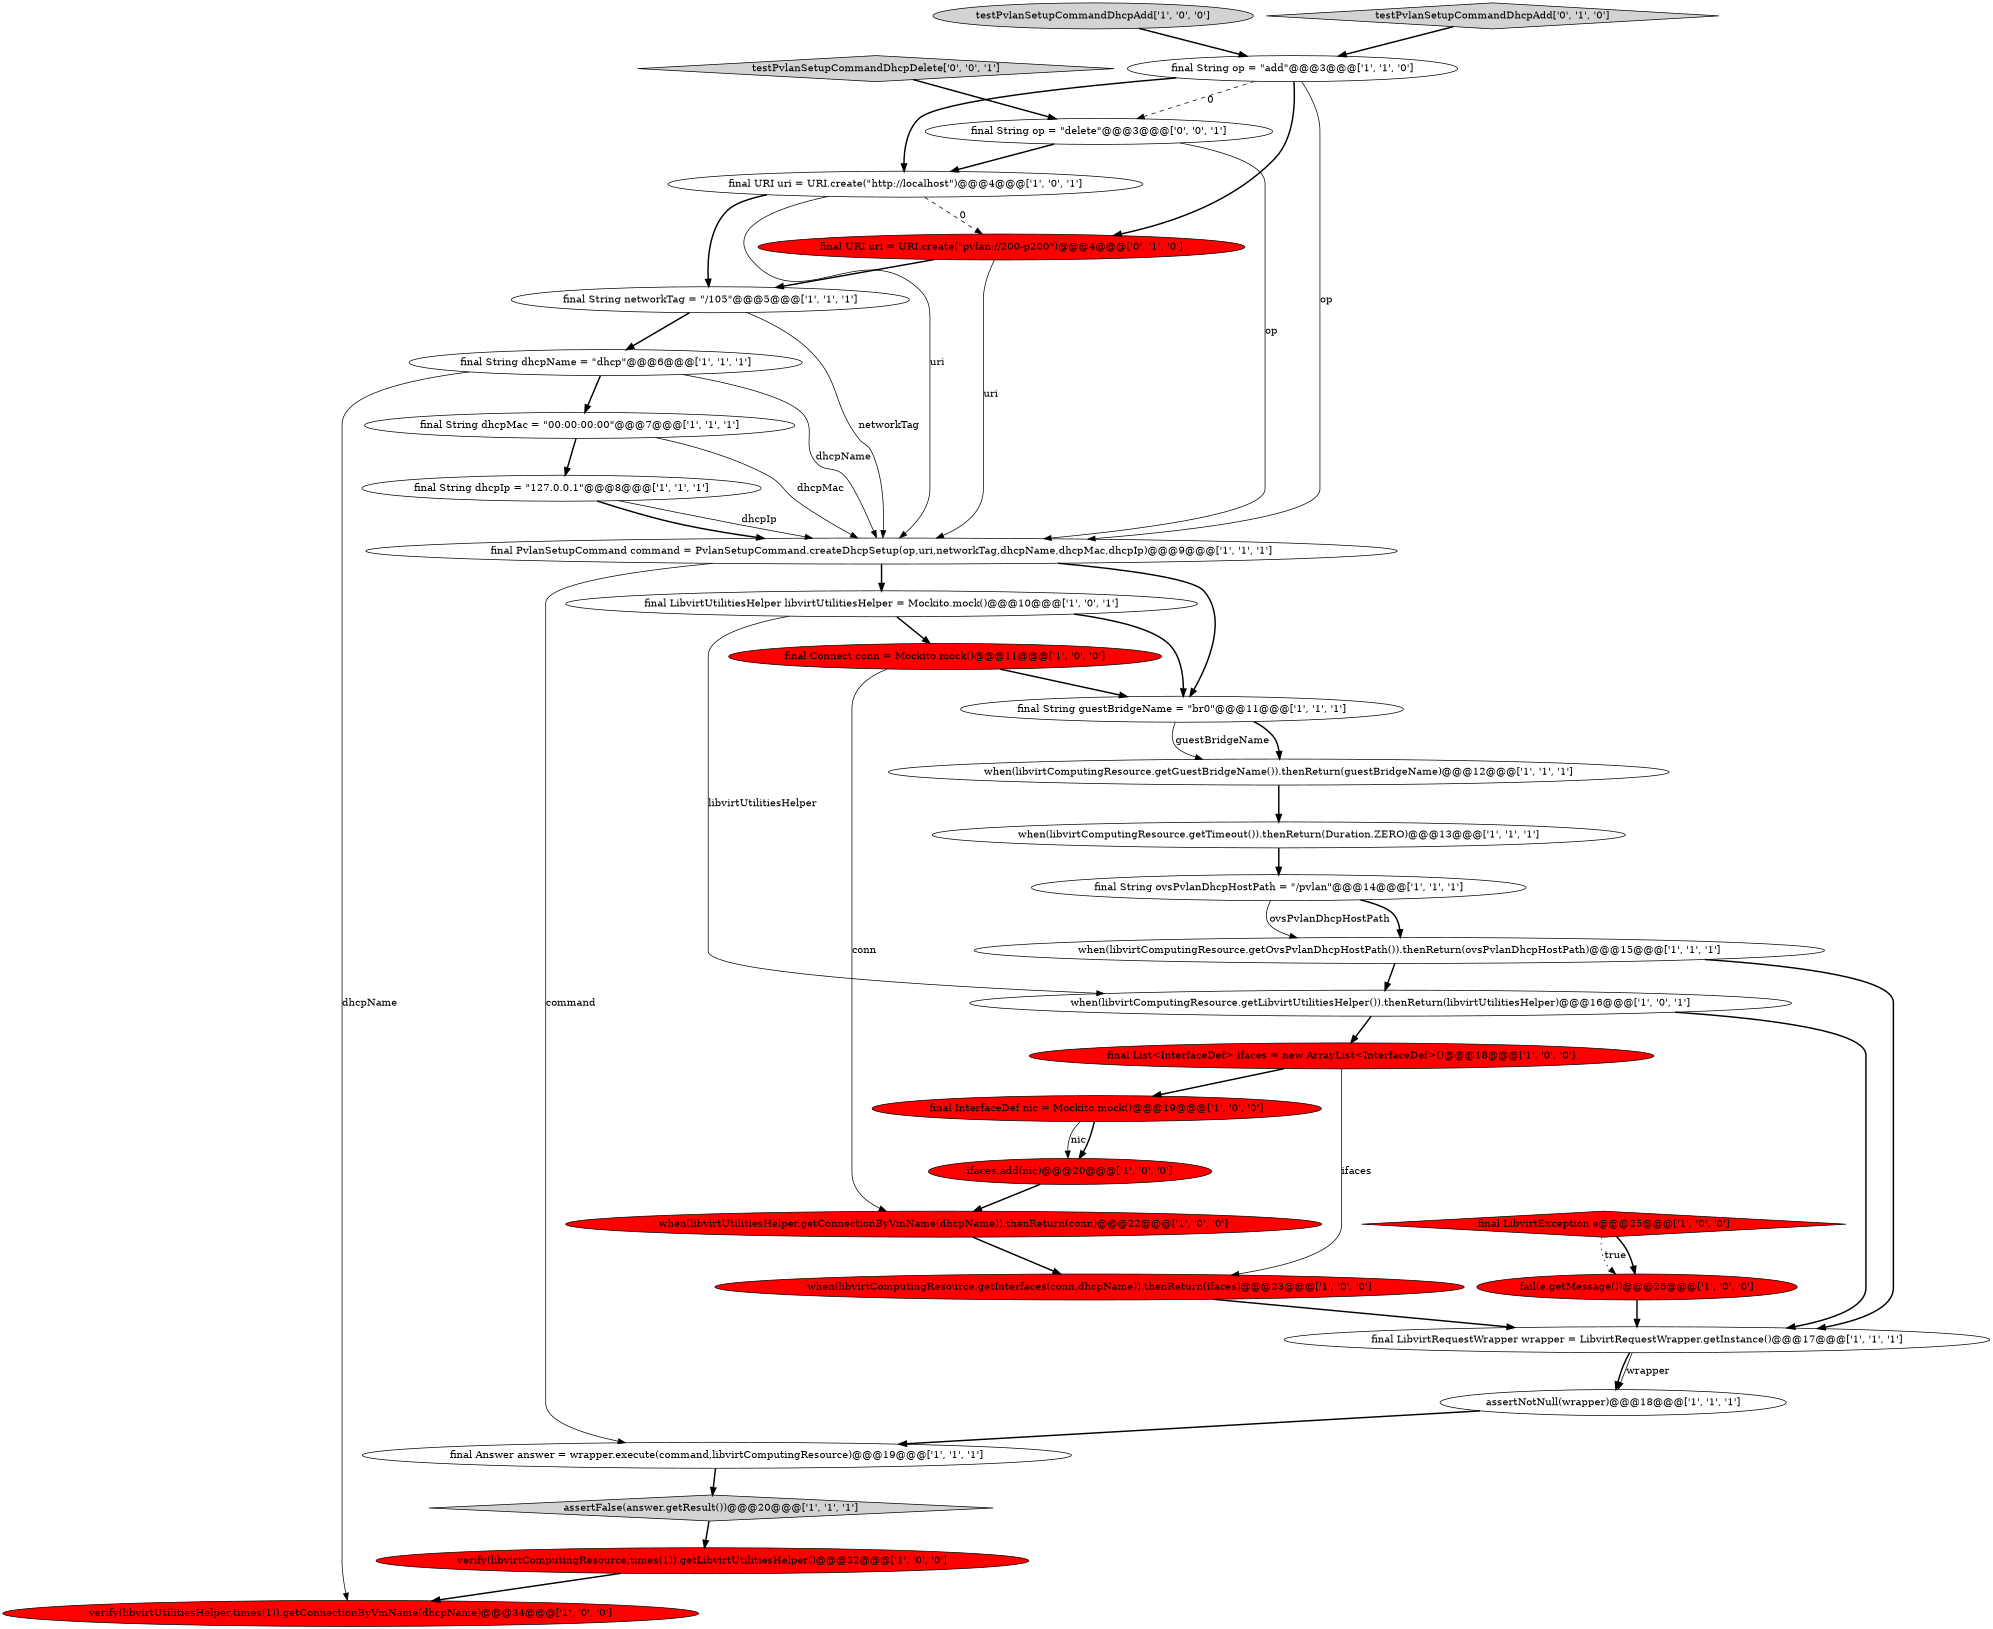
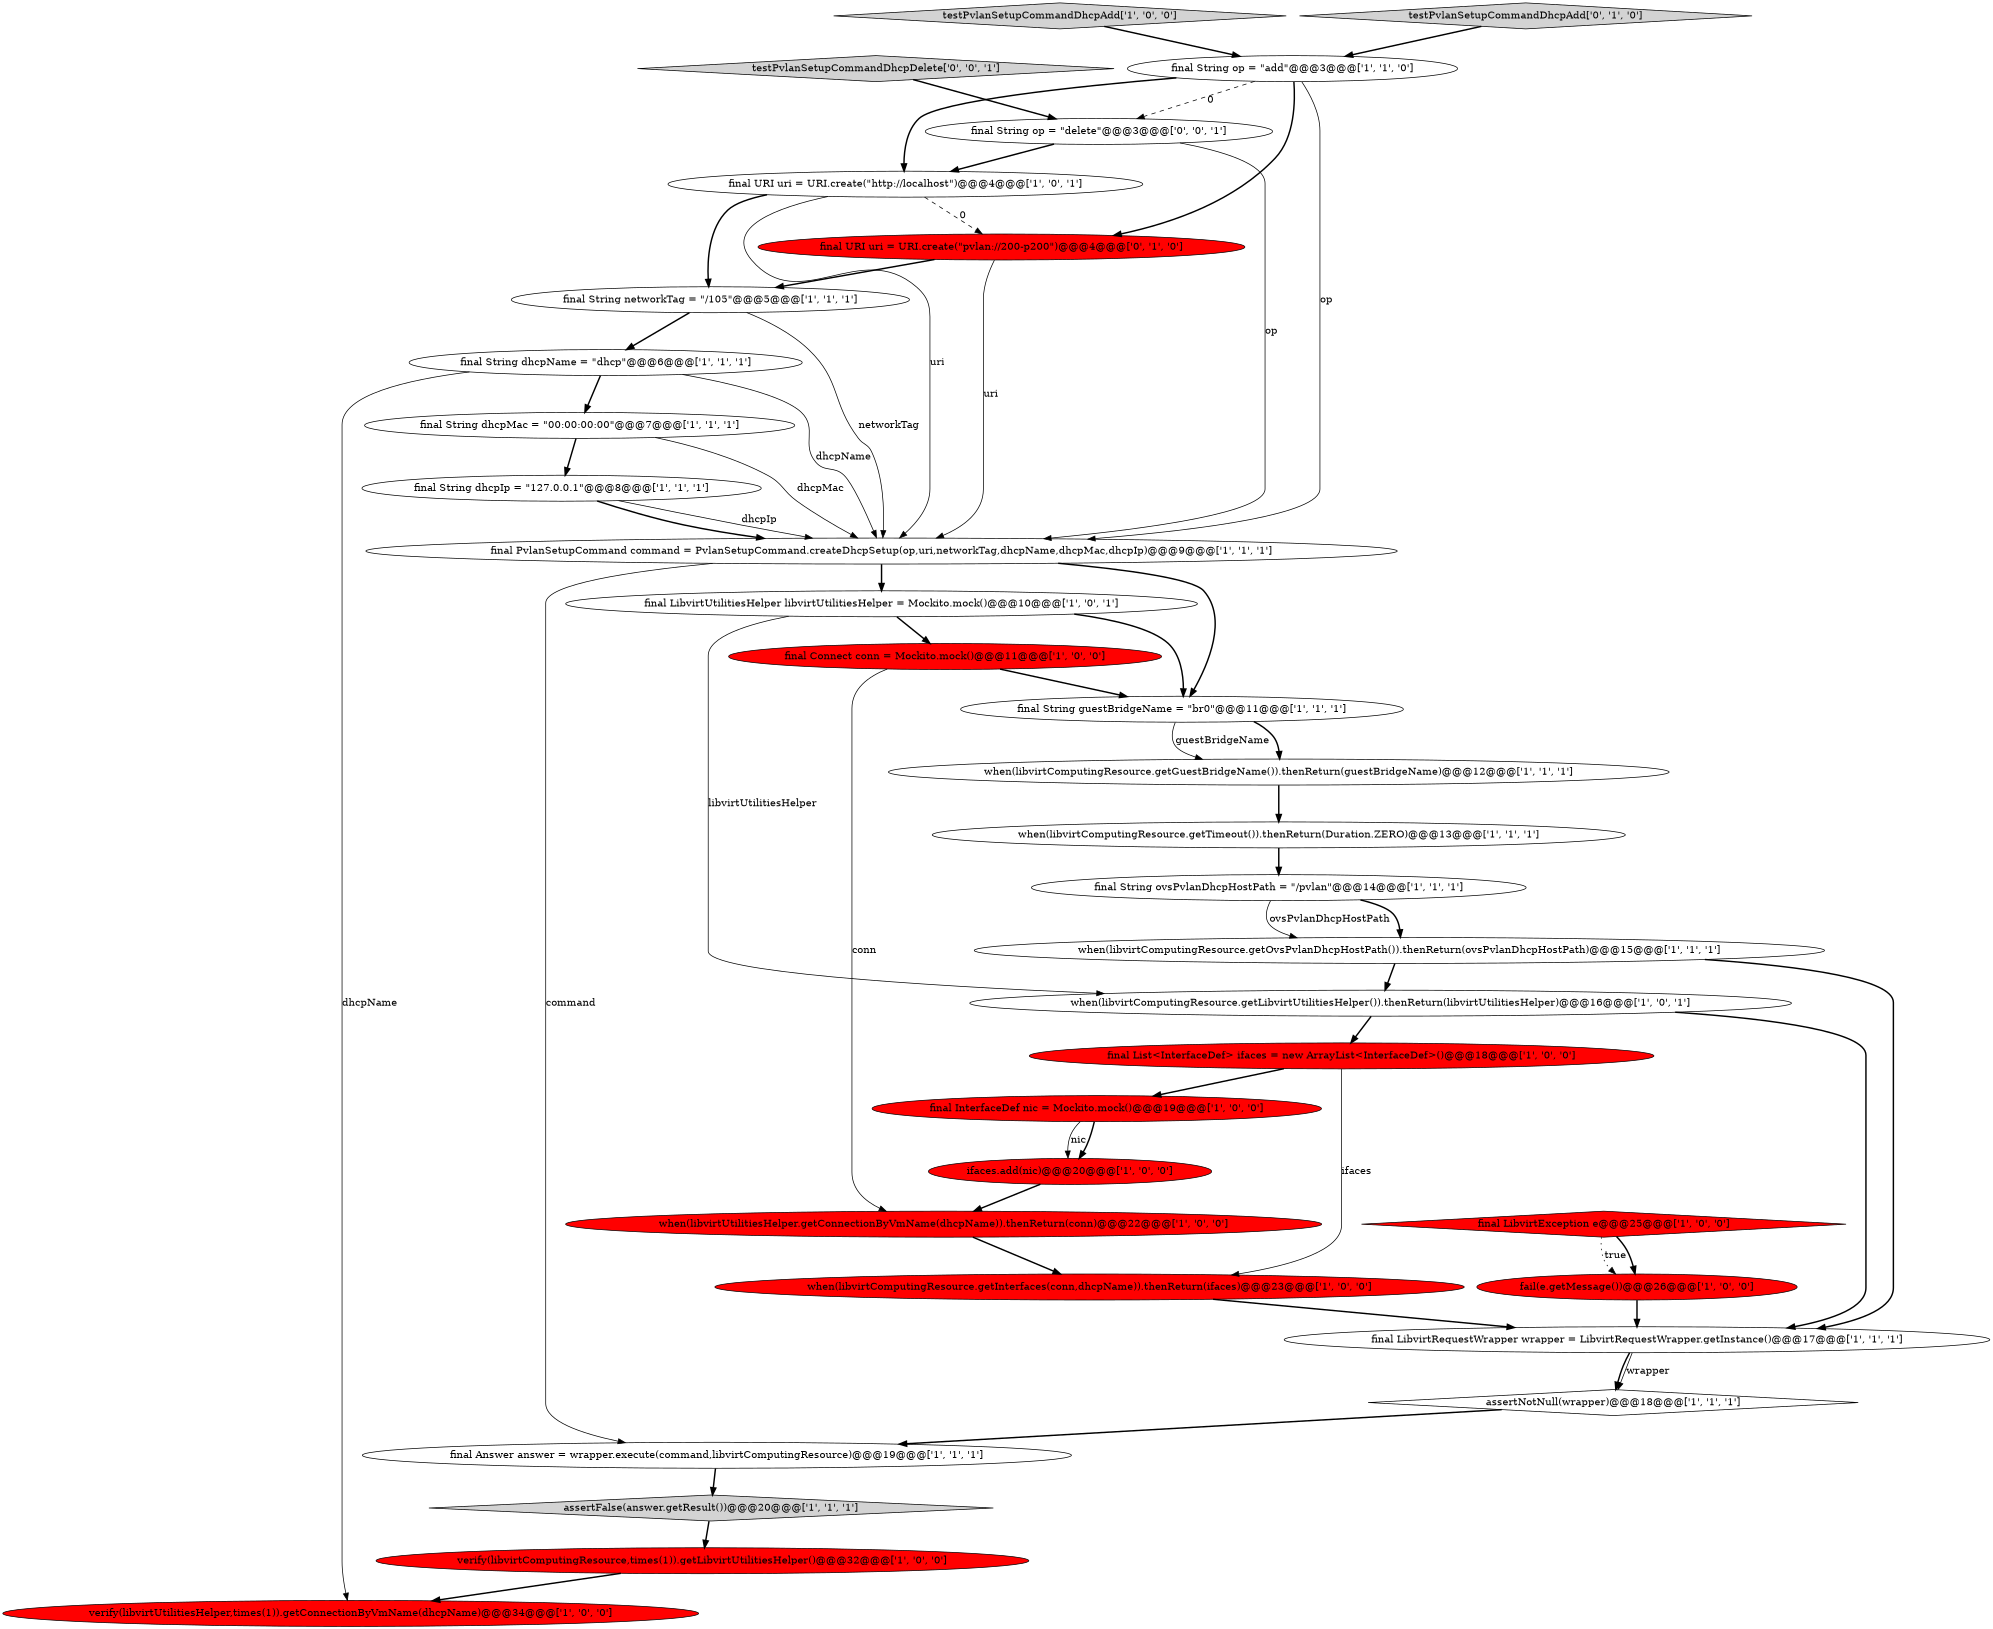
node "testPvlanSetupCommandDhcpAdd['1', '0', '0']": shape ellipse -> diamond
node "assertNotNull(wrapper)@@@18@@@['1', '1', '1']": shape ellipse -> diamond
